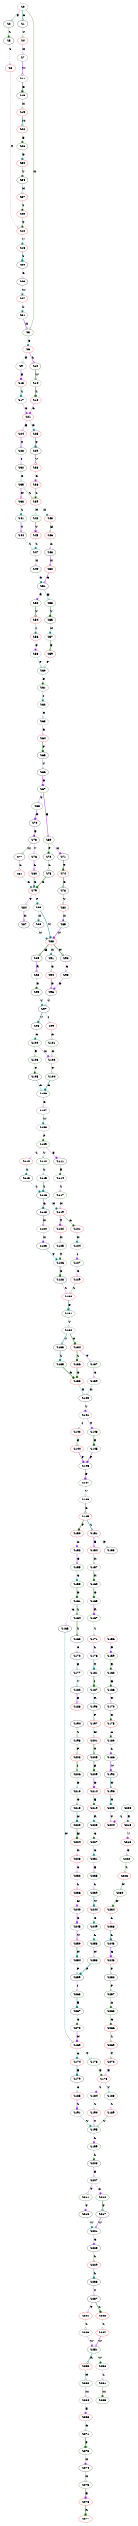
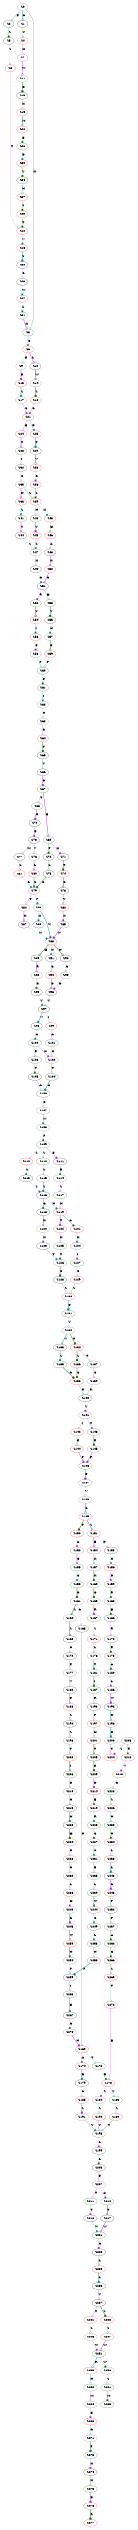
edge "S153" -> "S156": added, label "K"
edge "S188" -> "S194": added, label "S"
